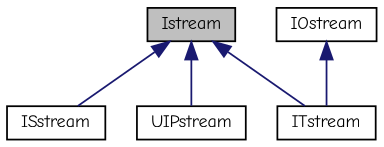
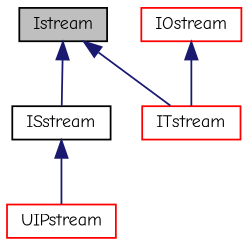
node "IOstream": color black -> red
edge "UIPstream" -> "Istream": now "UIPstream" -> "ISstream"
node "UIPstream": color black -> red
node "ITstream": color black -> red
